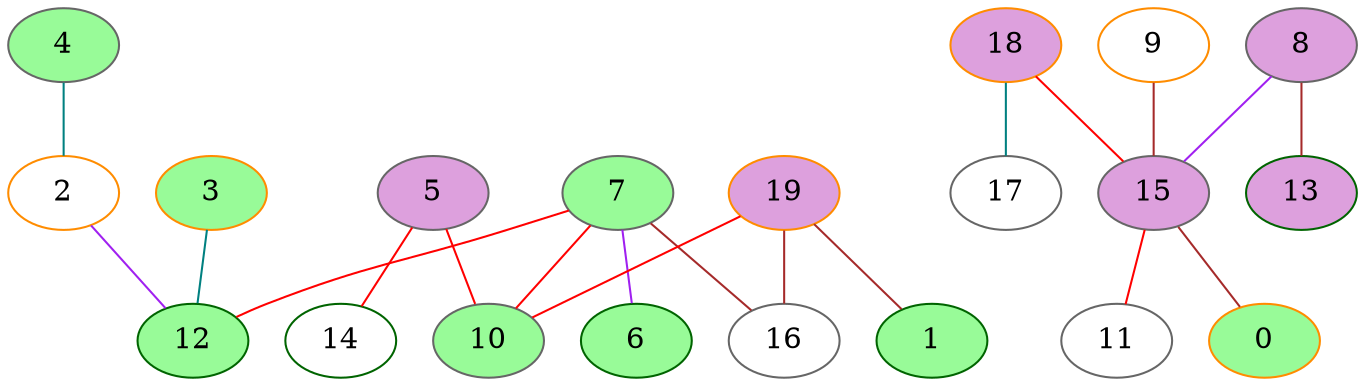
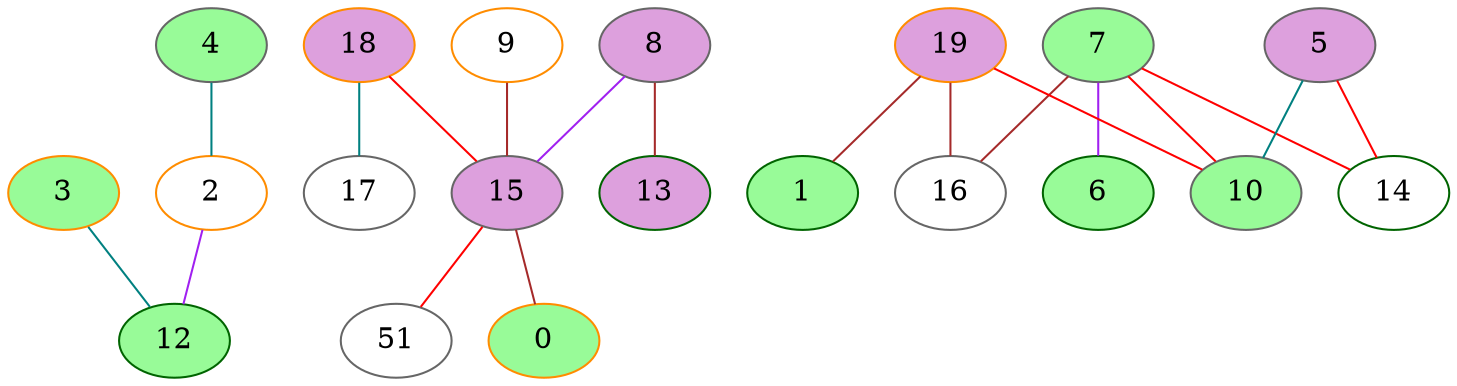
edge "7" -- "12": now "7" -- "14"
edge "5" -- "10": color red -> teal
node "11": label "11" -> "51"
